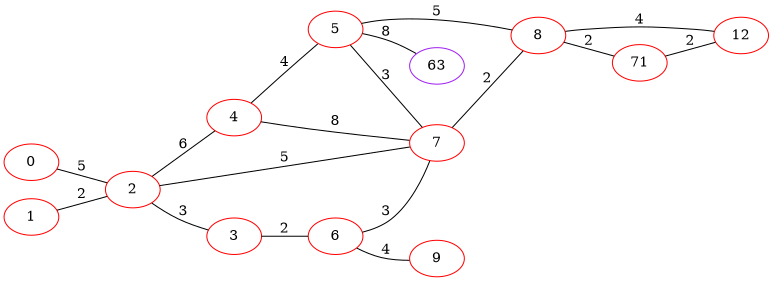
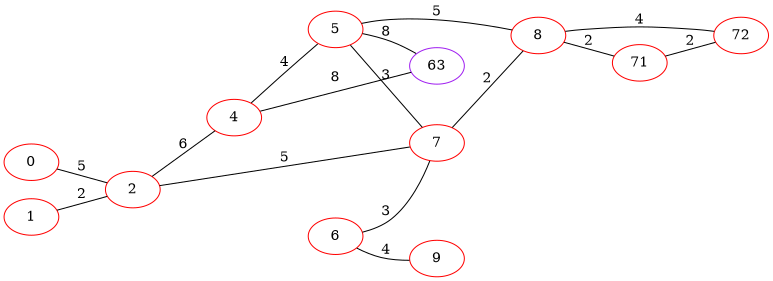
node "12": label "12" -> "72"
edge "4" -- "7": now "4" -- "63"
node "3": removed
